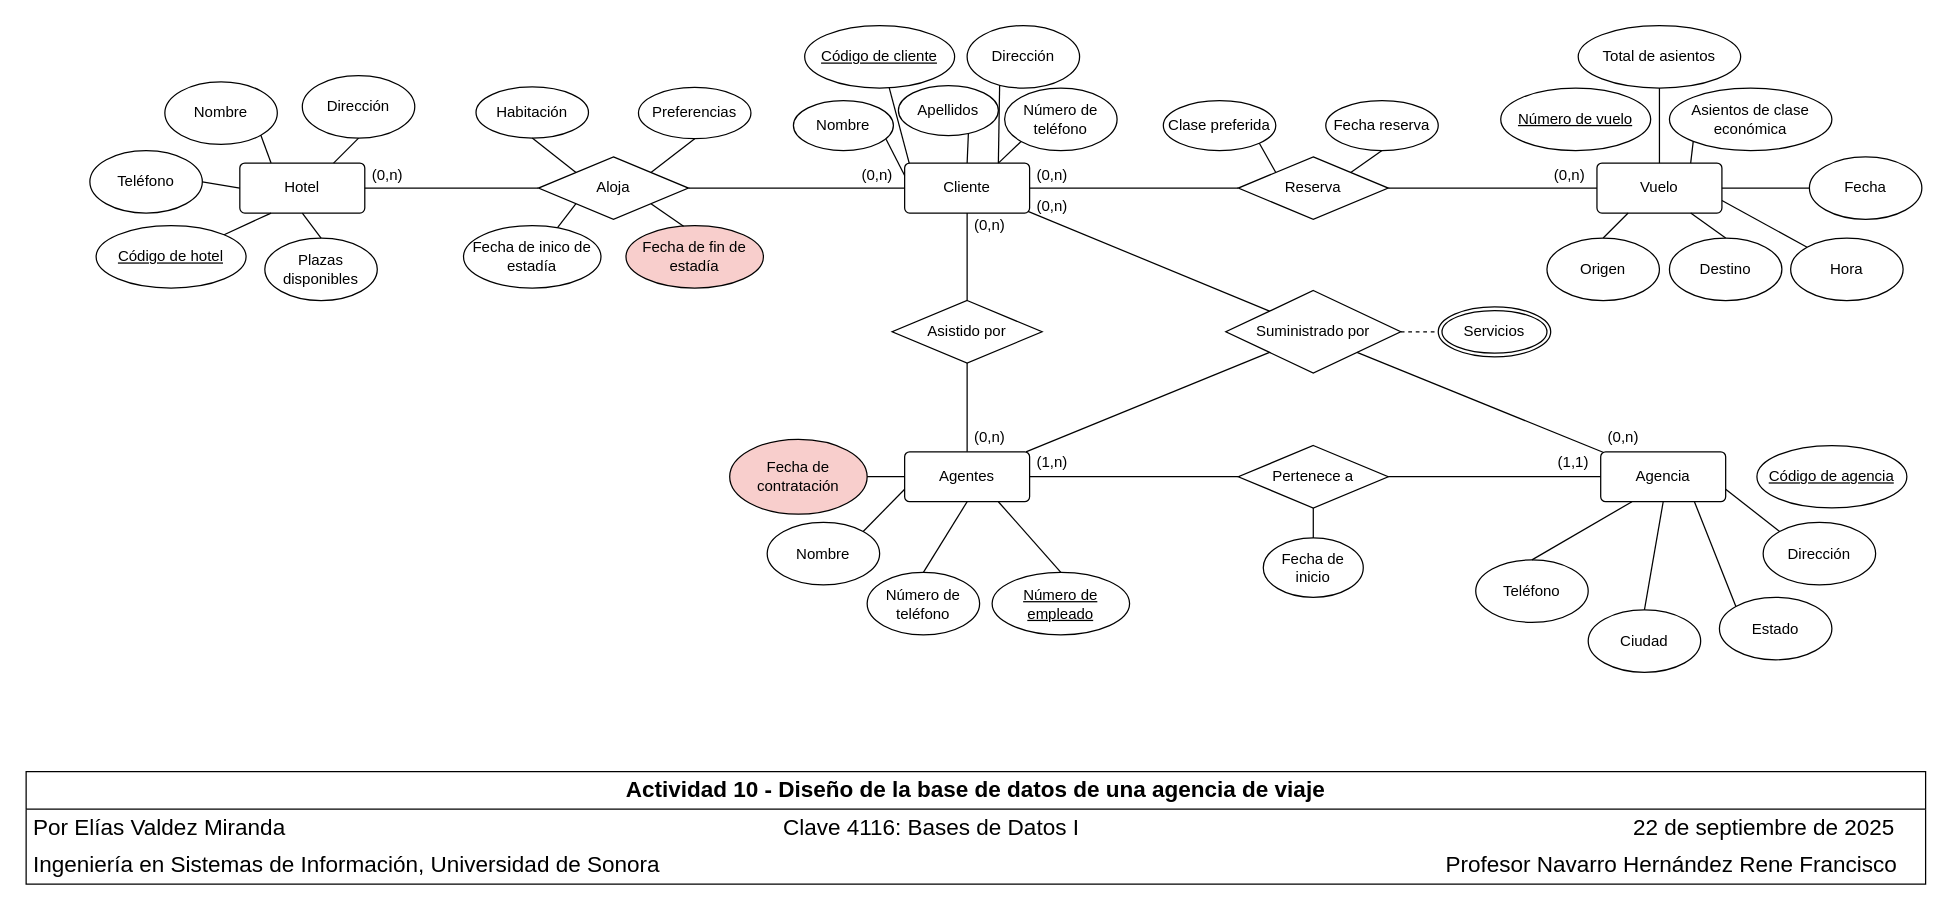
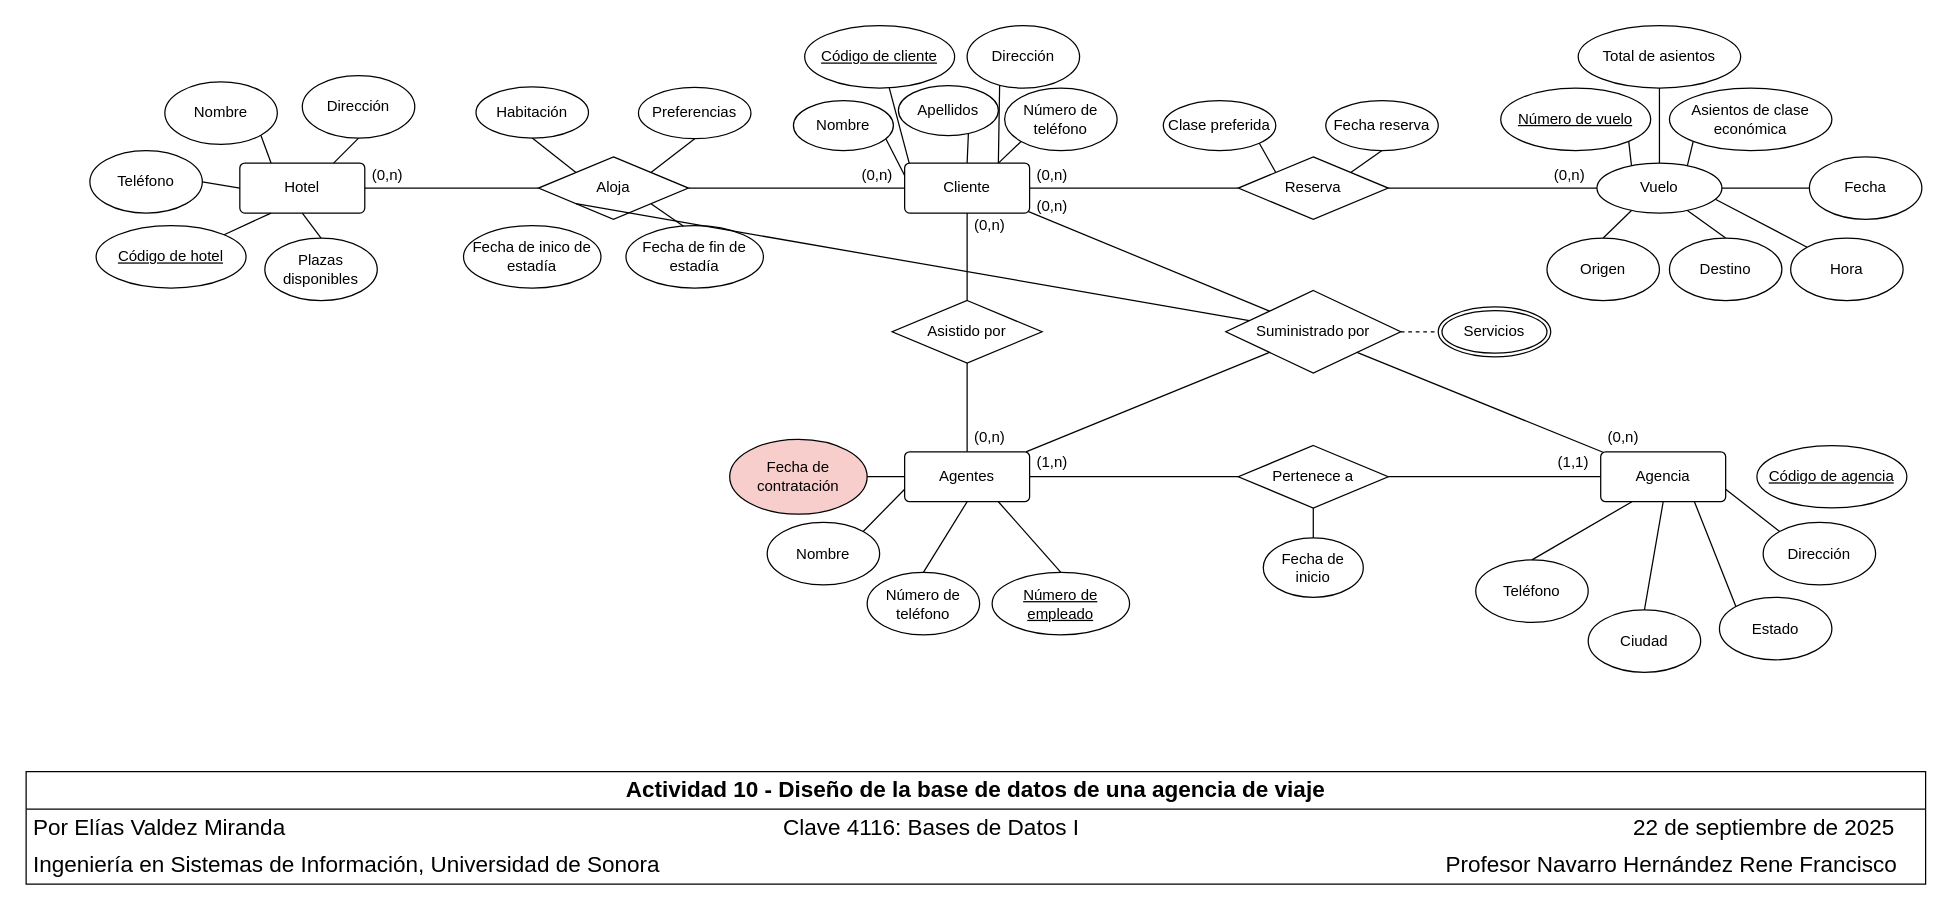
edge "Número de vuelo" -- "Vuelo": added
node "Vuelo": shape rounded rectangle -> ellipse
edge "Aloja" -- "Fecha de inico de estadía": now "Aloja" -- "Suministrado por"
node "Fecha de fin de estadía": fillcolor #f8cecc -> #ffffff
